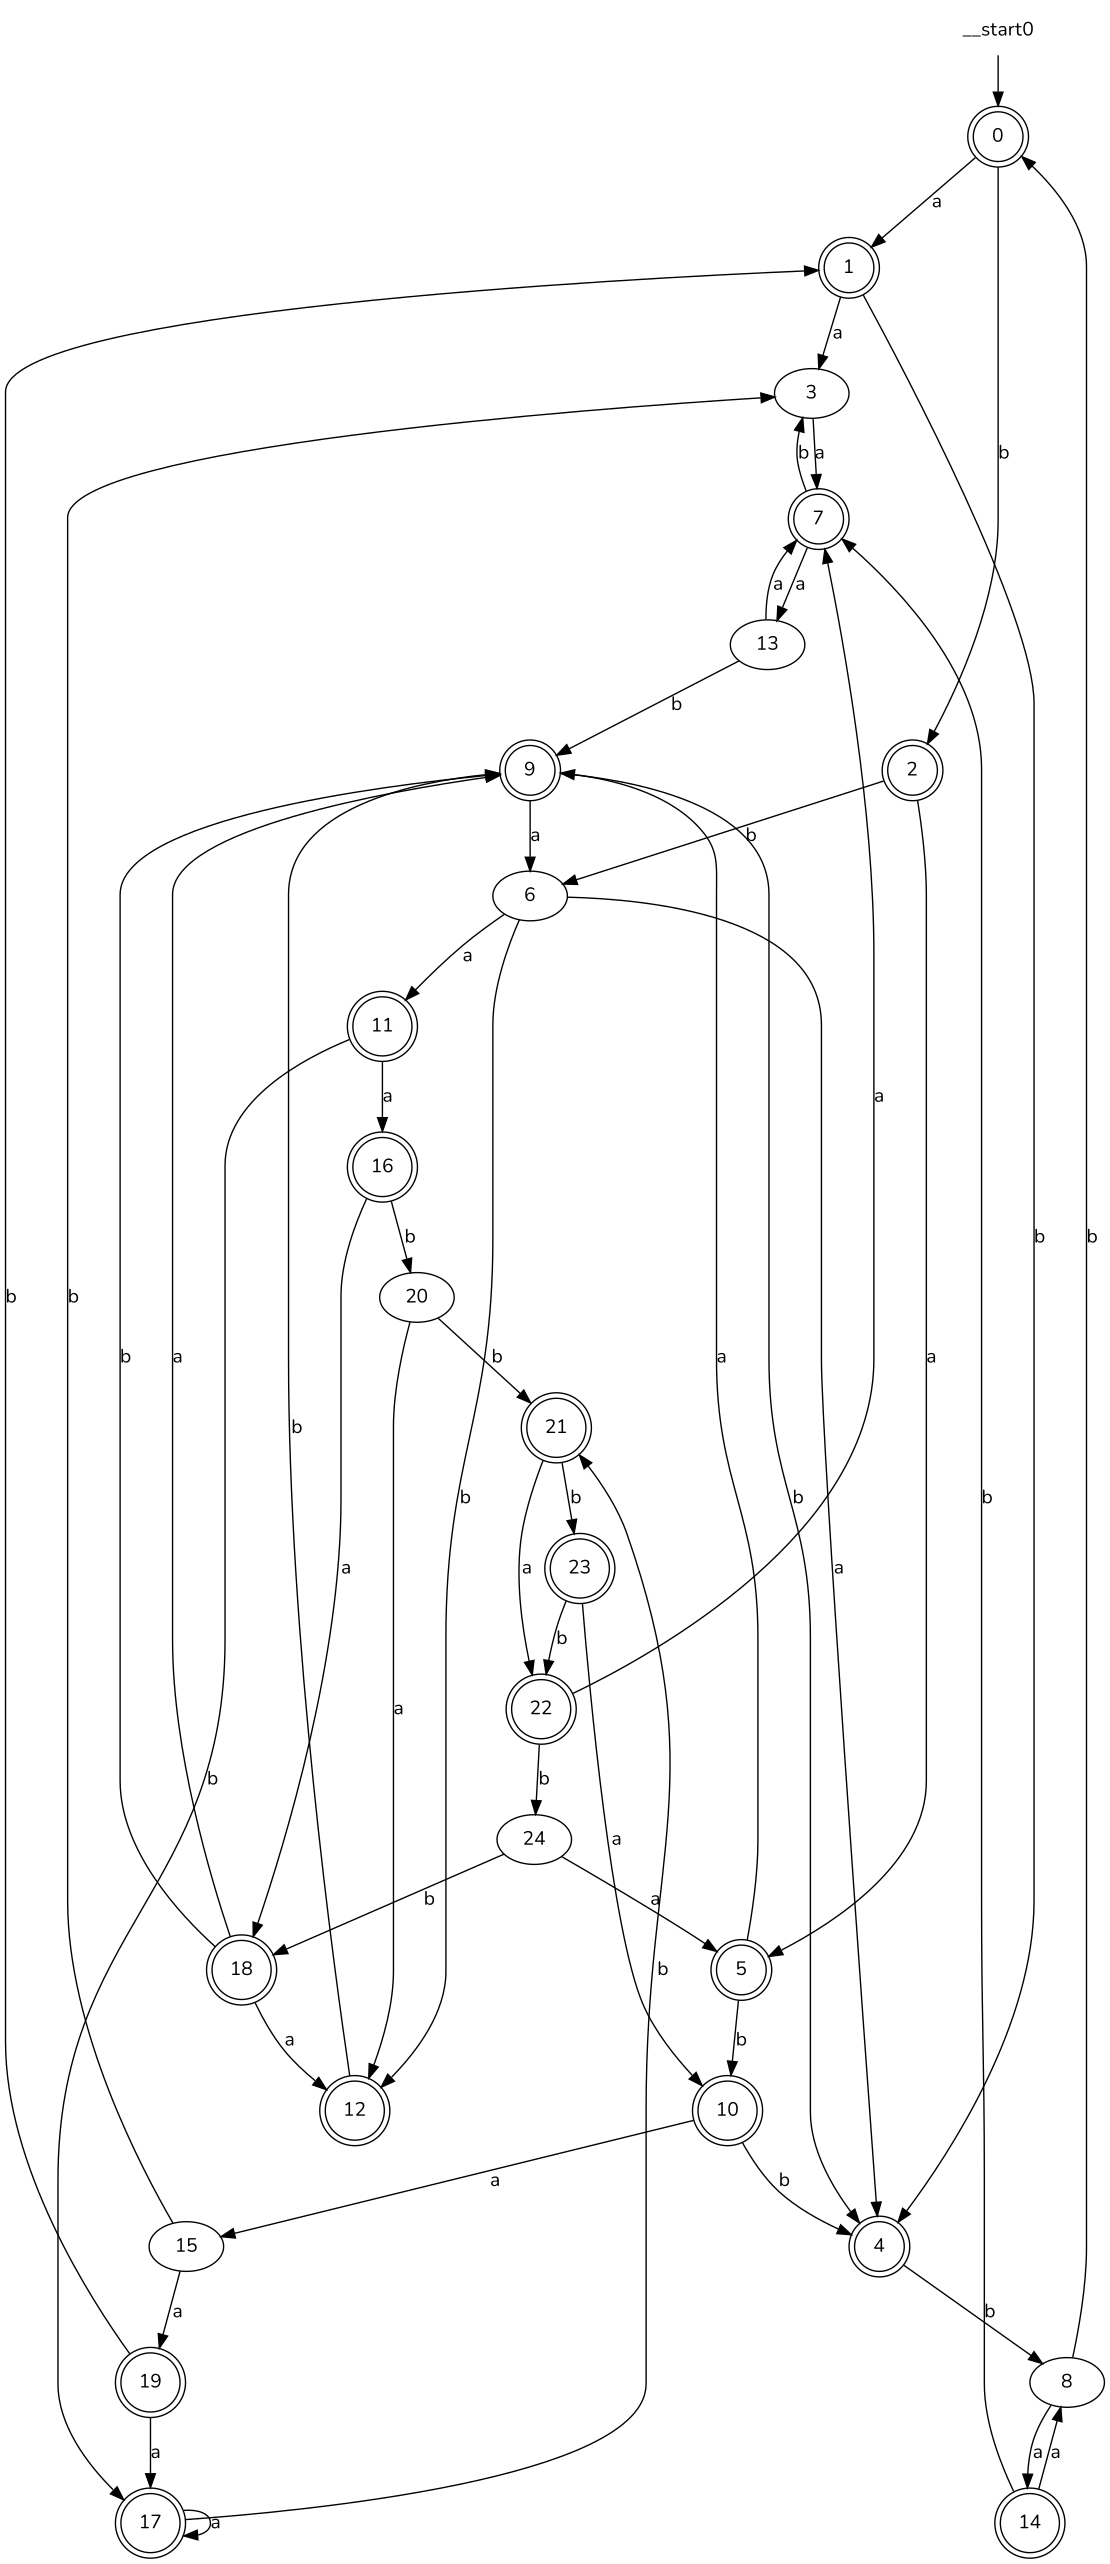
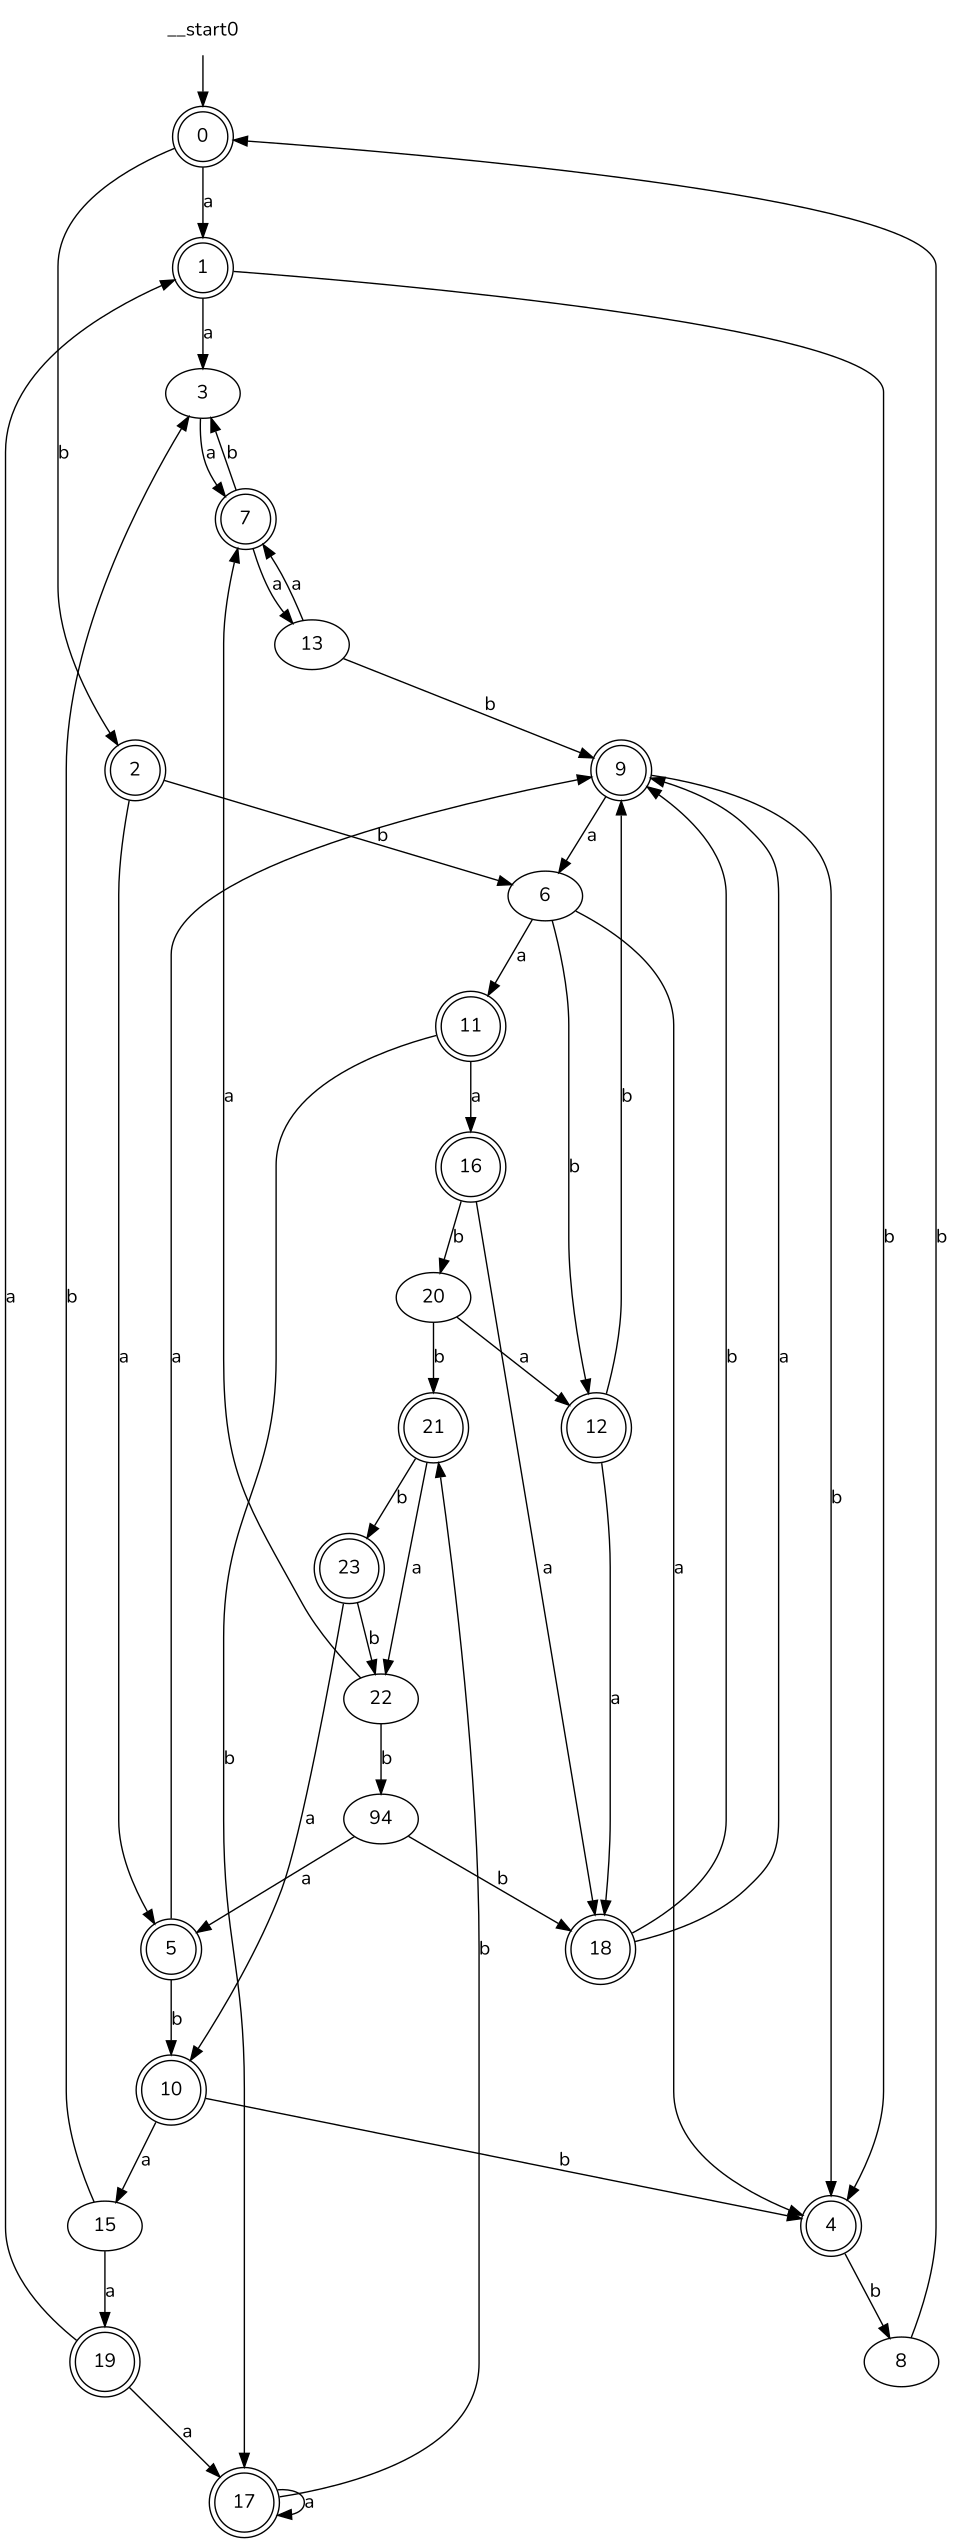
edge "19" -> "1": label "b" -> "a"
node "22": shape doublecircle -> ellipse
node "24": label "24" -> "94"
edge "18" -> "12": reversed
node "14": removed
